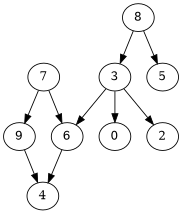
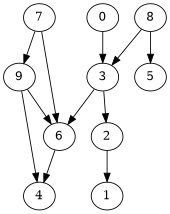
edge "9" -> "6": added
edge "3" -> "0": reversed
node "1": added
